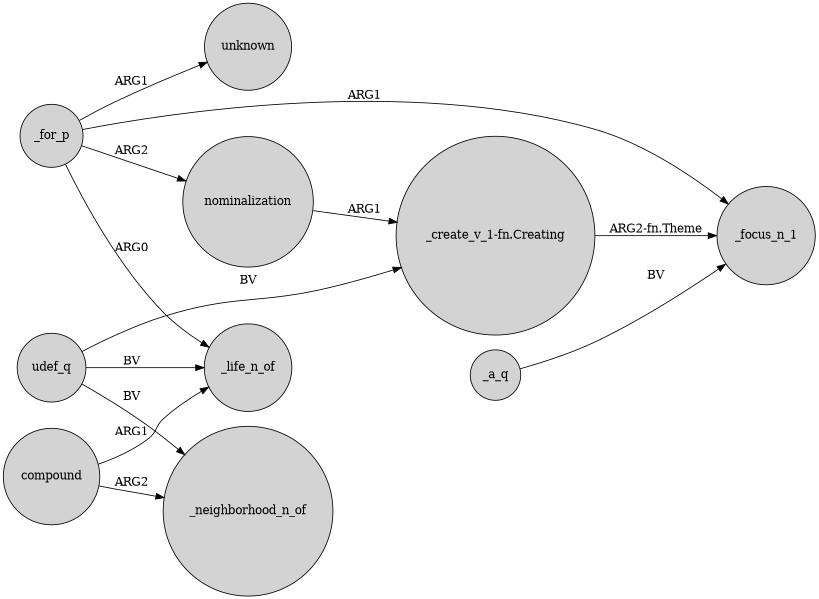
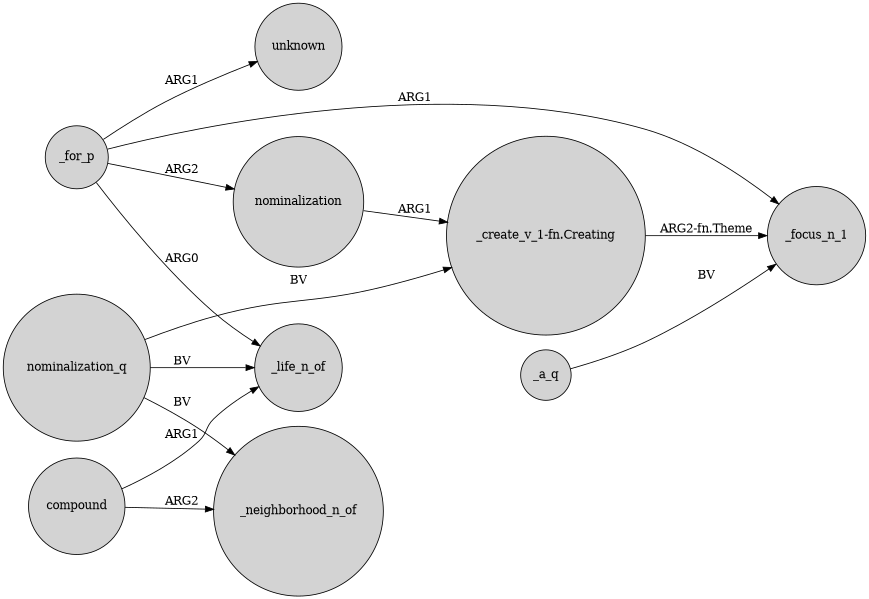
node "udef_q": label "udef_q" -> "nominalization_q"
